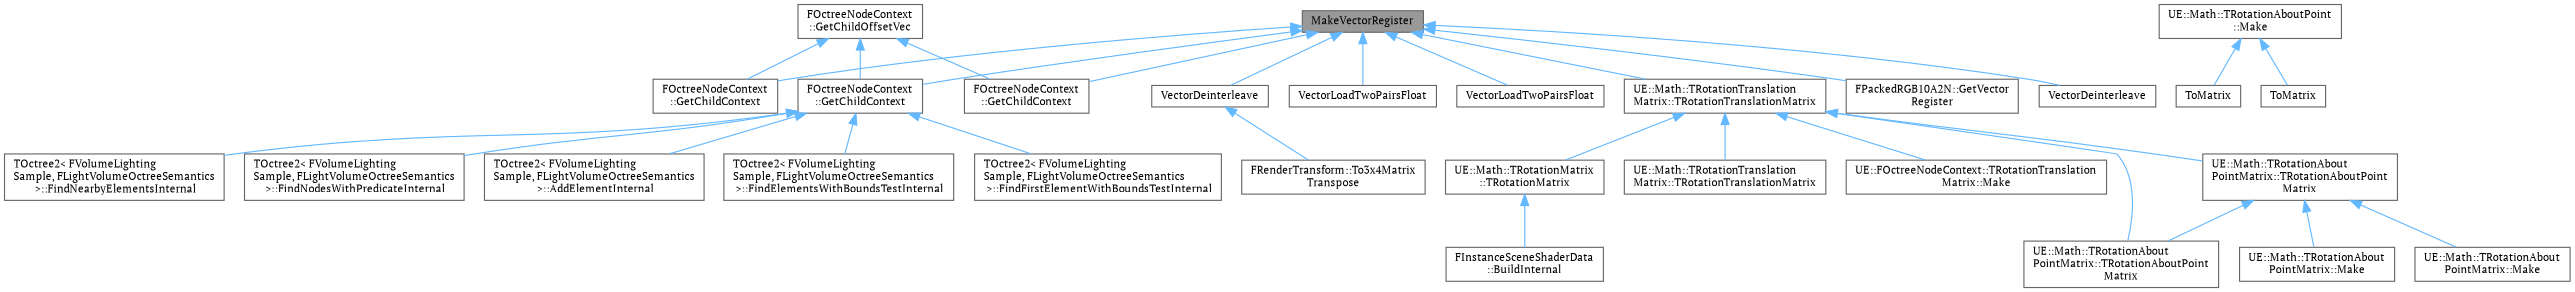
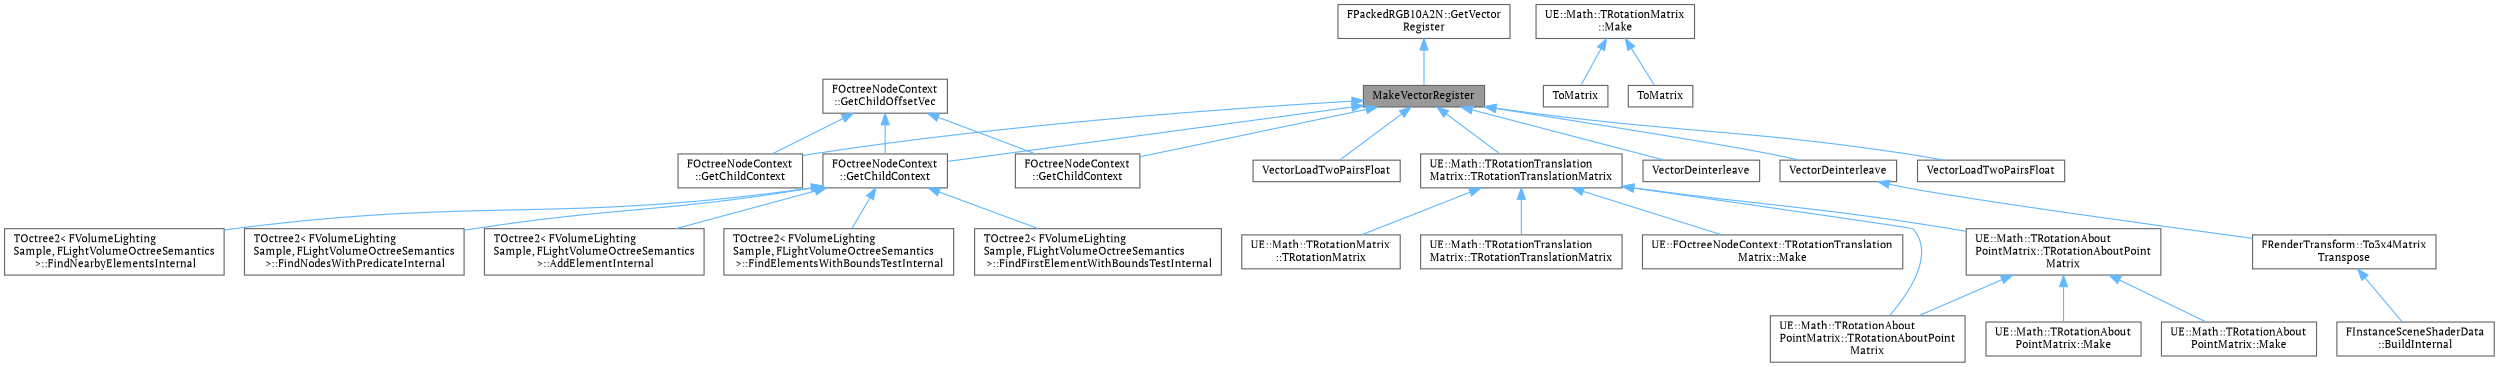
node "UE::Math::TRotationAboutPoint ::Make": label "UE::Math::TRotationAboutPoint ::Make" -> "UE::Math::TRotationMatrix ::Make"
edge "FPackedRGB10A2N::GetVector Register" -> "MakeVectorRegister": reversed
edge "FInstanceSceneShaderData ::BuildInternal" -> "UE::Math::TRotationMatrix ::TRotationMatrix": now "FInstanceSceneShaderData ::BuildInternal" -> "FRenderTransform::To3x4Matrix Transpose"
